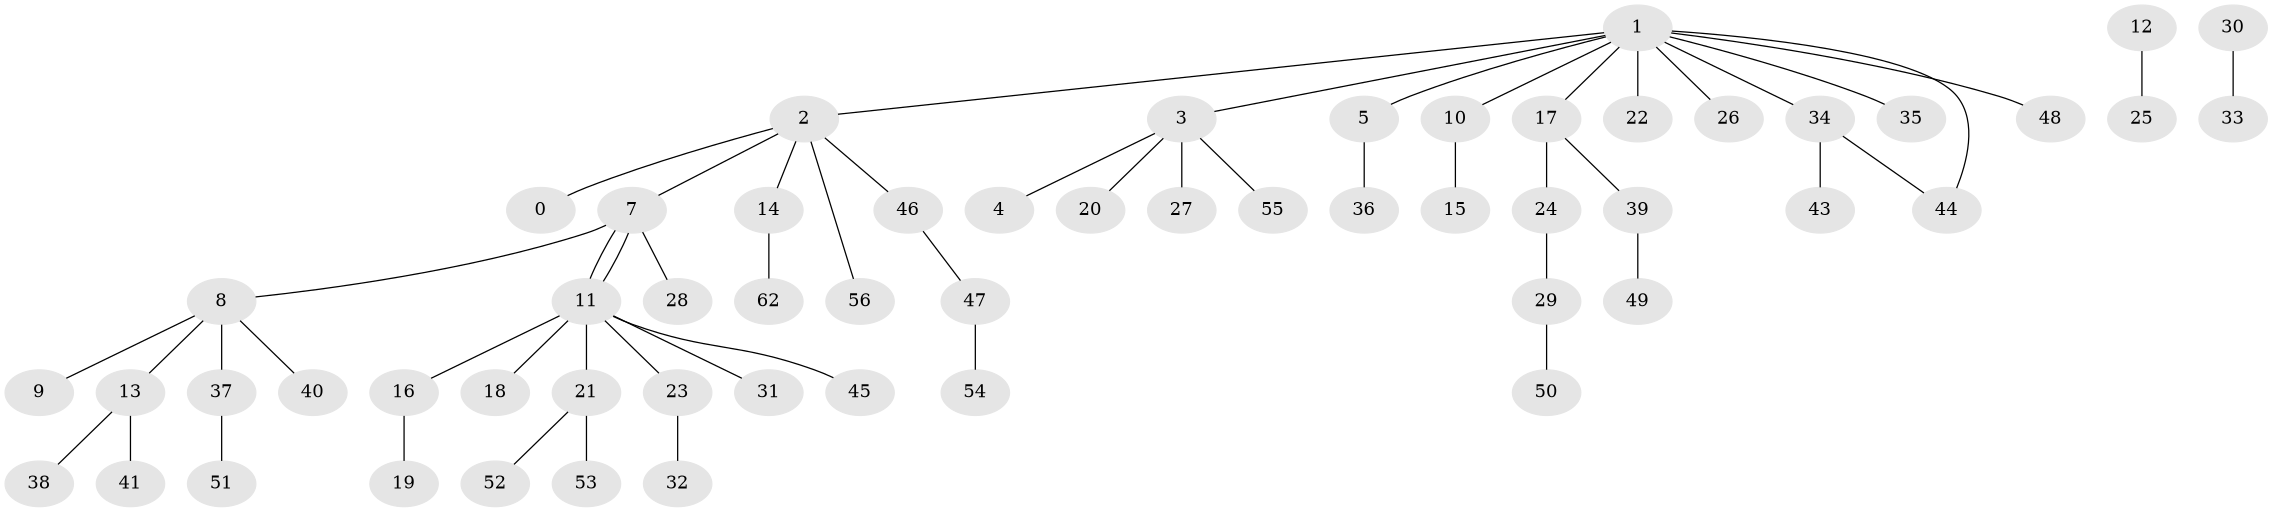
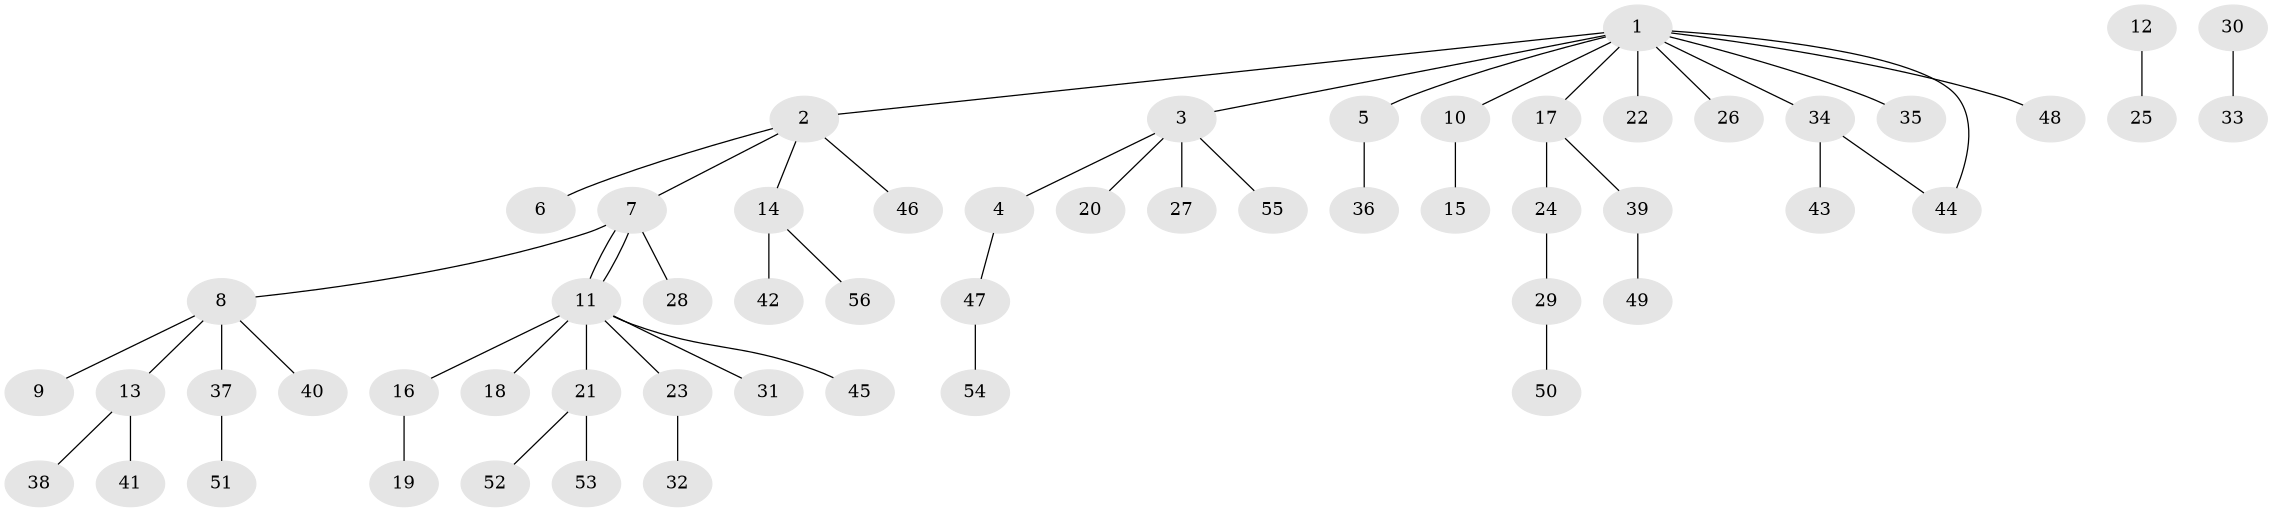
node "0": label "0" -> "6"
edge "2" -- "56": now "14" -- "56"
edge "46" -- "47": now "4" -- "47"
node "62": label "62" -> "42"
